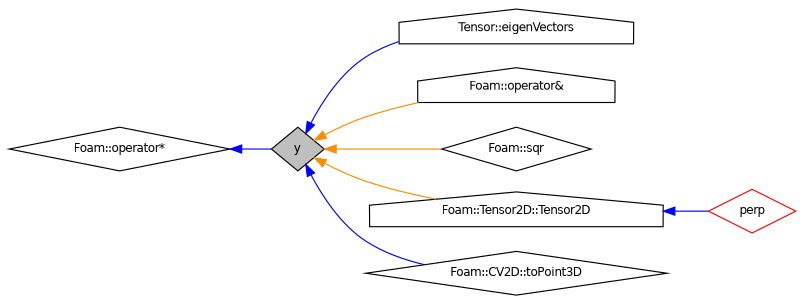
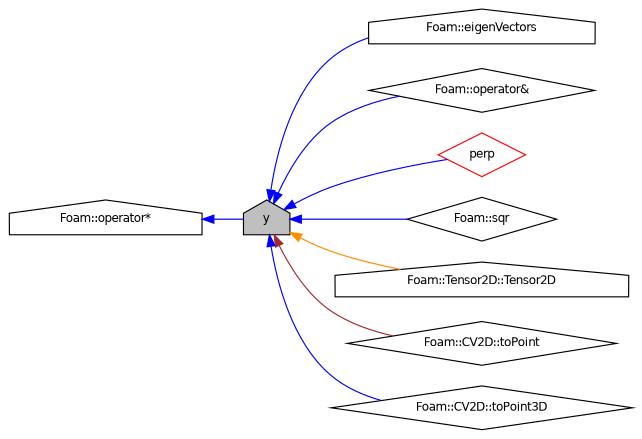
node "Tensor::eigenVectors": label "Tensor::eigenVectors" -> "Foam::eigenVectors"
node "Foam::operator&": shape house -> diamond
edge "Foam::operator&" -> "y": color darkorange -> blue
node "Foam::operator*": shape diamond -> house
node "y": shape diamond -> house
edge "Foam::sqr" -> "y": color darkorange -> blue
edge "perp" -> "Foam::Tensor2D::Tensor2D": now "perp" -> "y"
node "Foam::CV2D::toPoint": added
